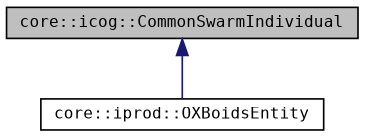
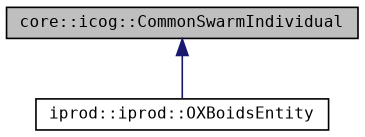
node "core::iprod::OXBoidsEntity": label "core::iprod::OXBoidsEntity" -> "iprod::iprod::OXBoidsEntity"
